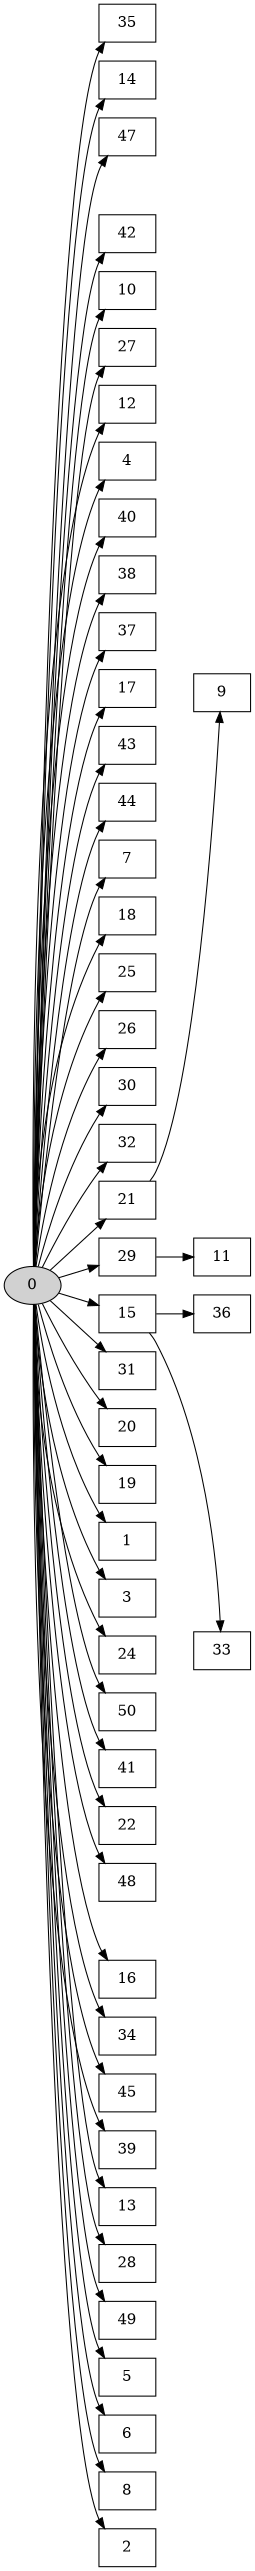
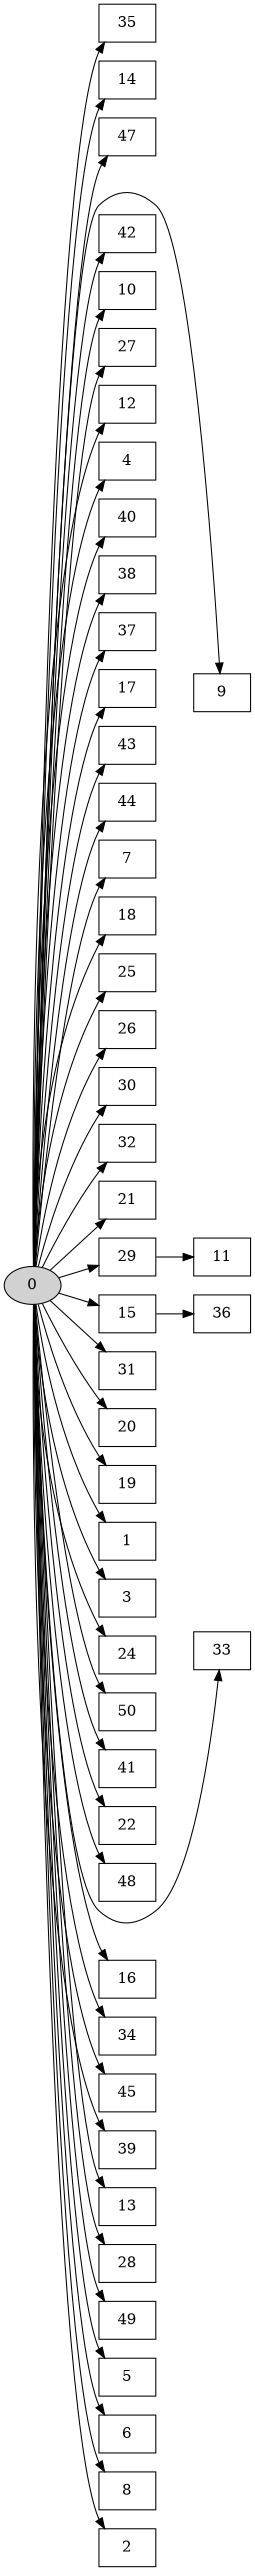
edge "21" -> "9": now "0" -> "9"
edge "15" -> "33": now "0" -> "33"
